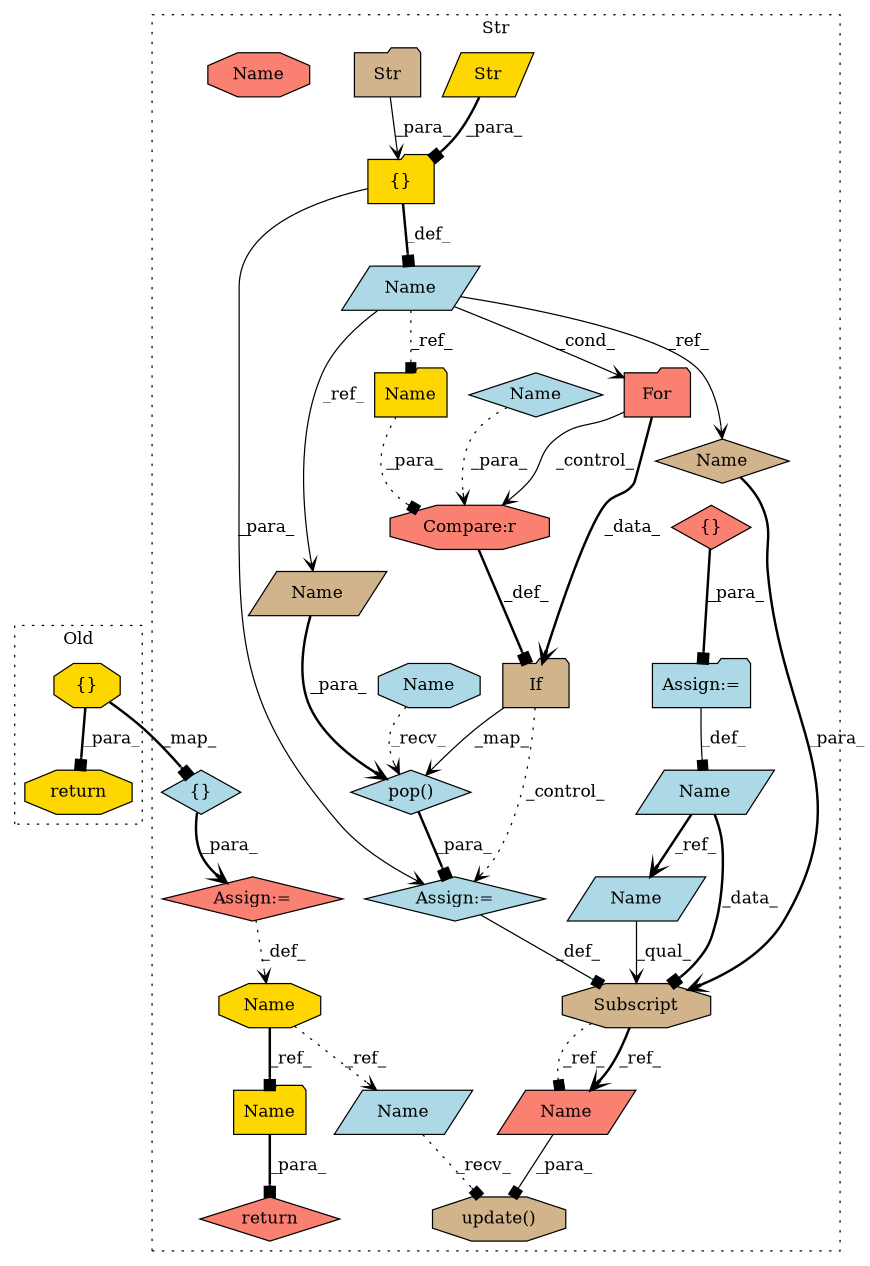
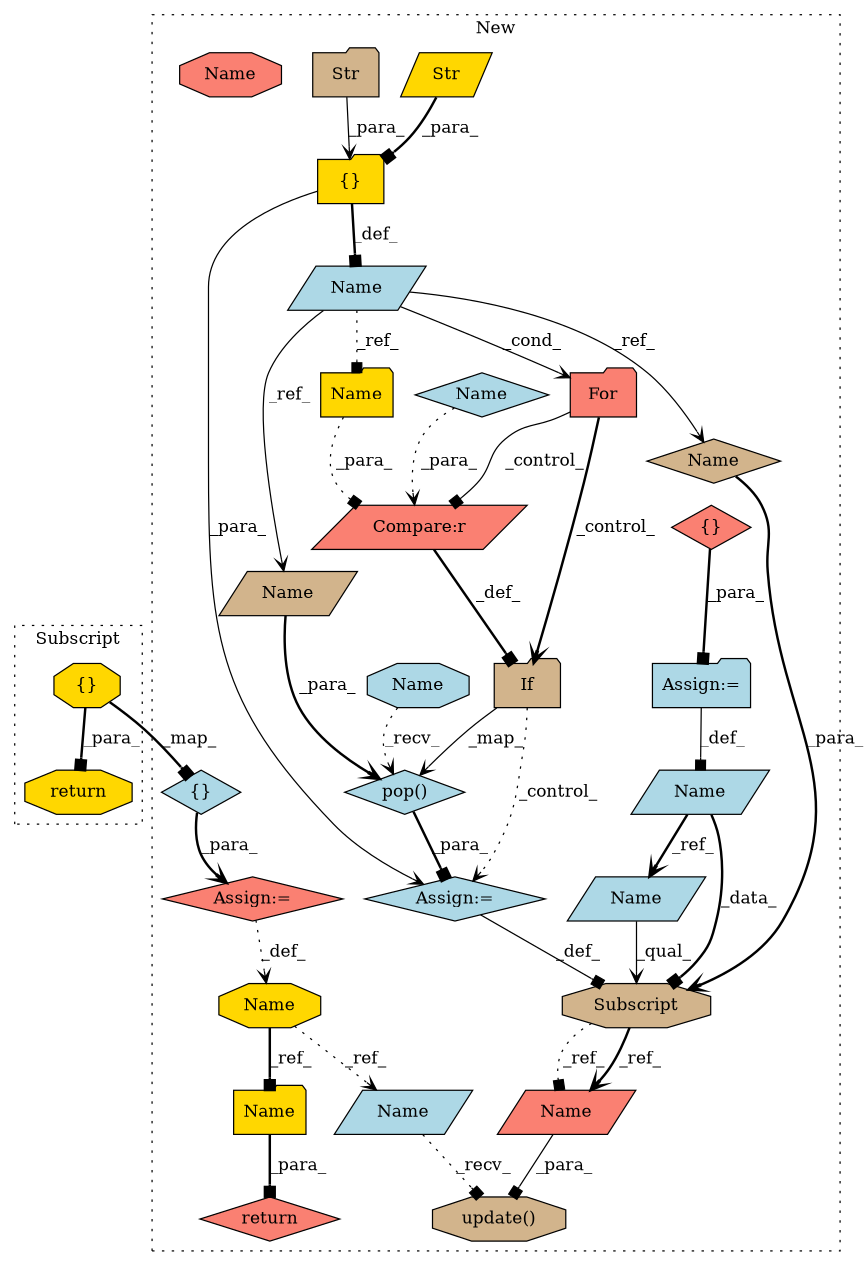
cluster "Str": label "Str" -> "New"
edge "For" -> "Compare:r": arrowhead vee -> box
node "Compare:r": shape octagon -> parallelogram
edge "For" -> "If": label "_data_" -> "_control_"
cluster "Old": label "Old" -> "Subscript"
